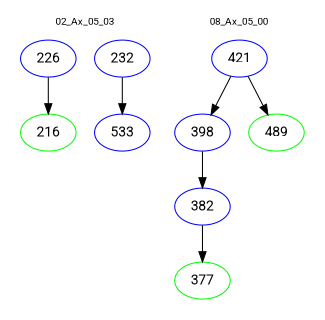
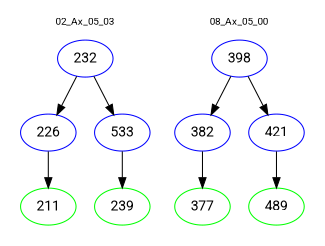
edge "232" -> "226": added
edge "421" -> "398": reversed
node "216": label "216" -> "211"
node "239": added
